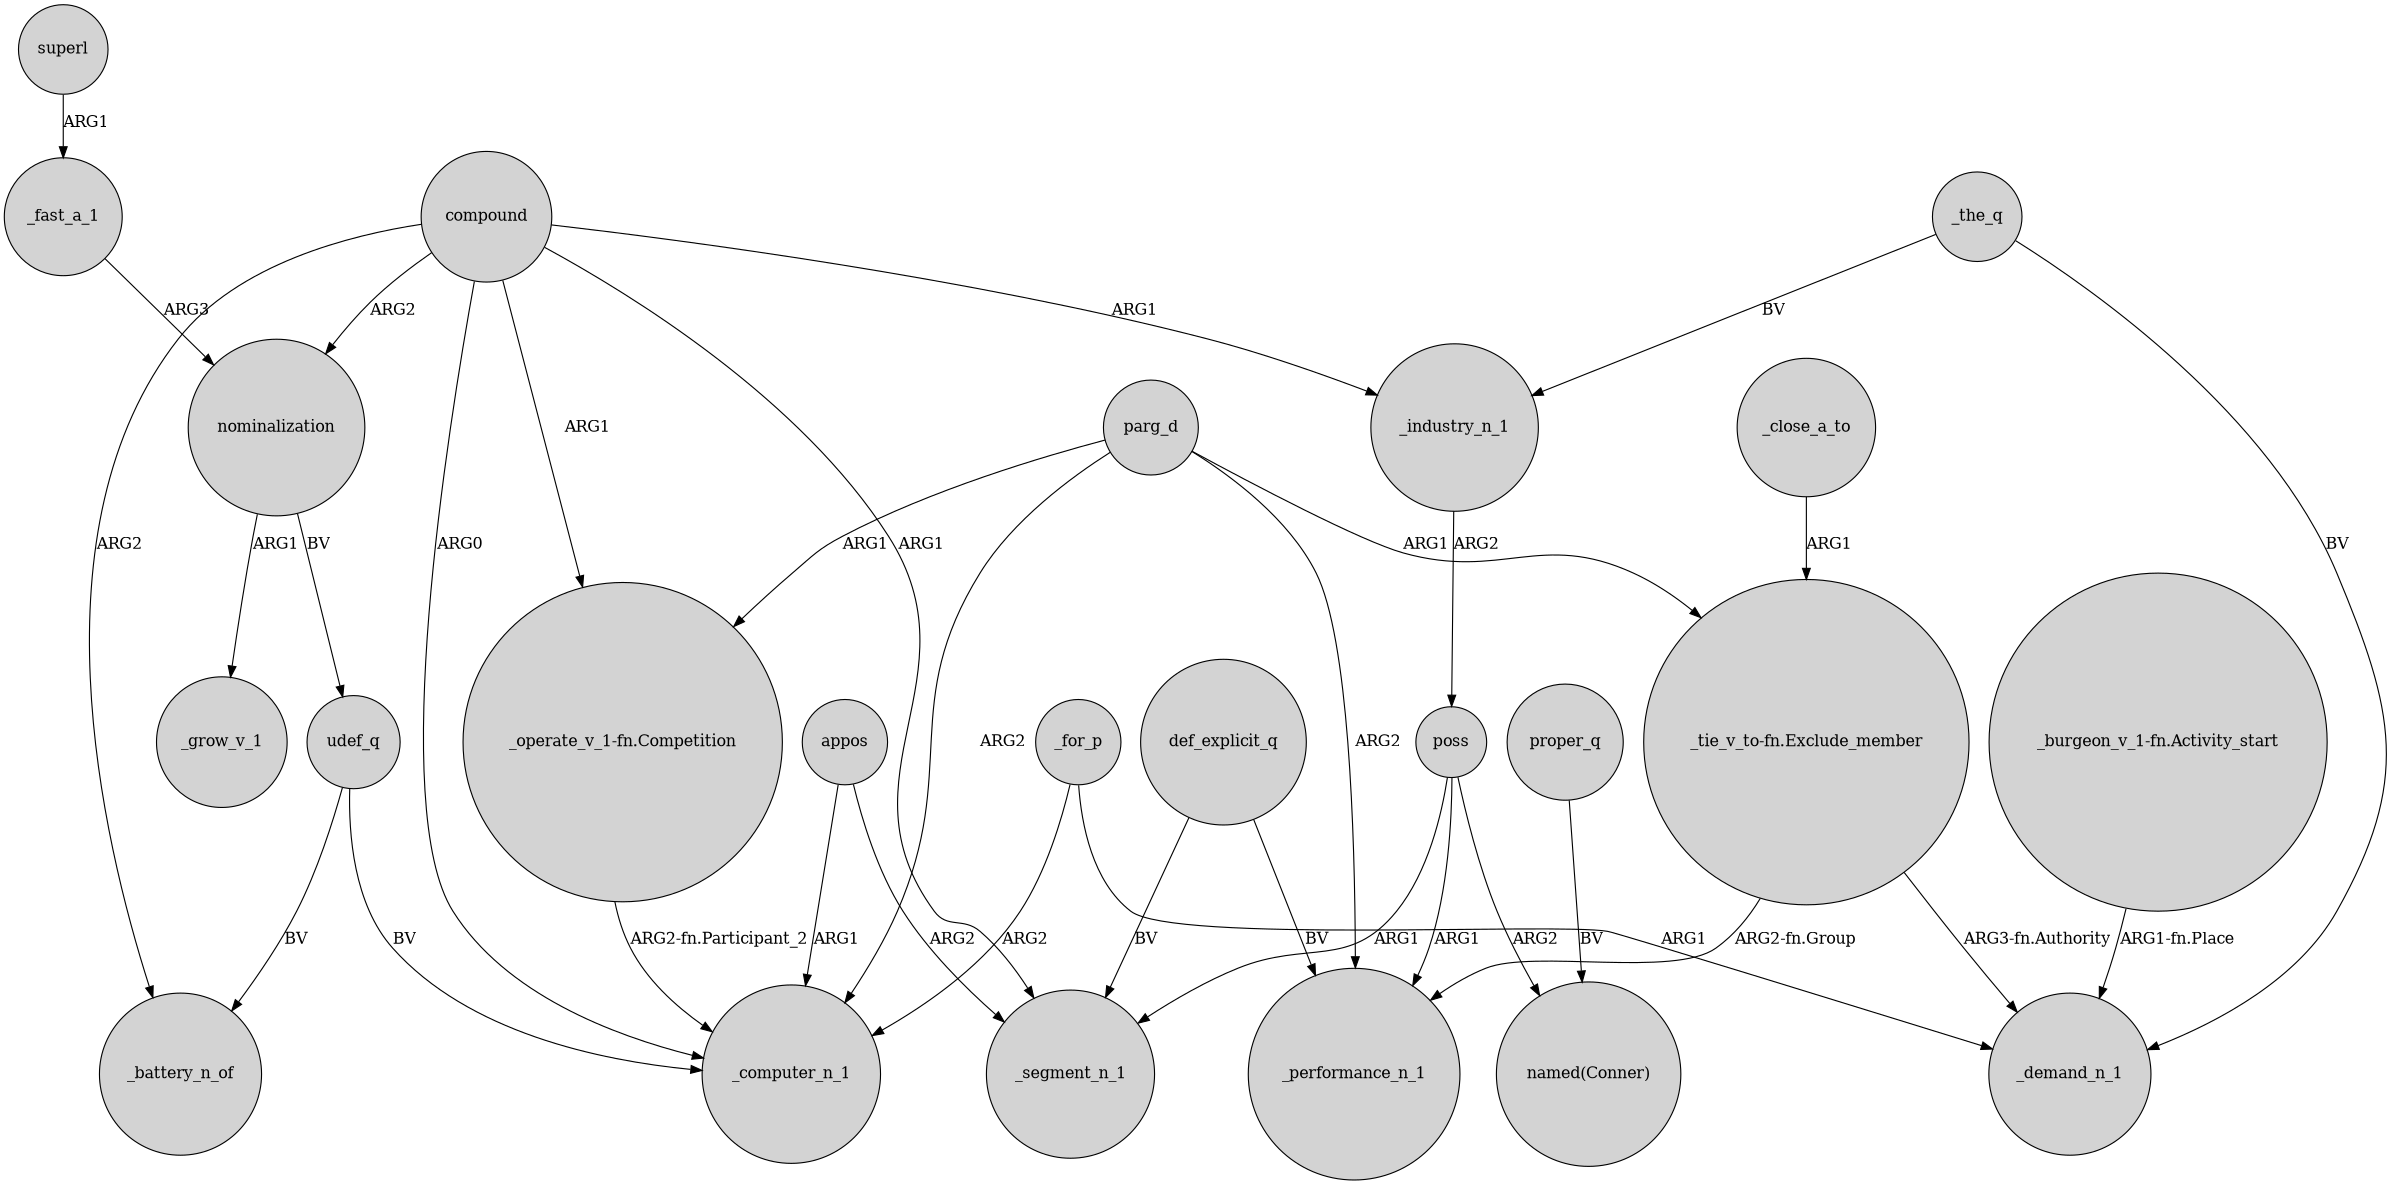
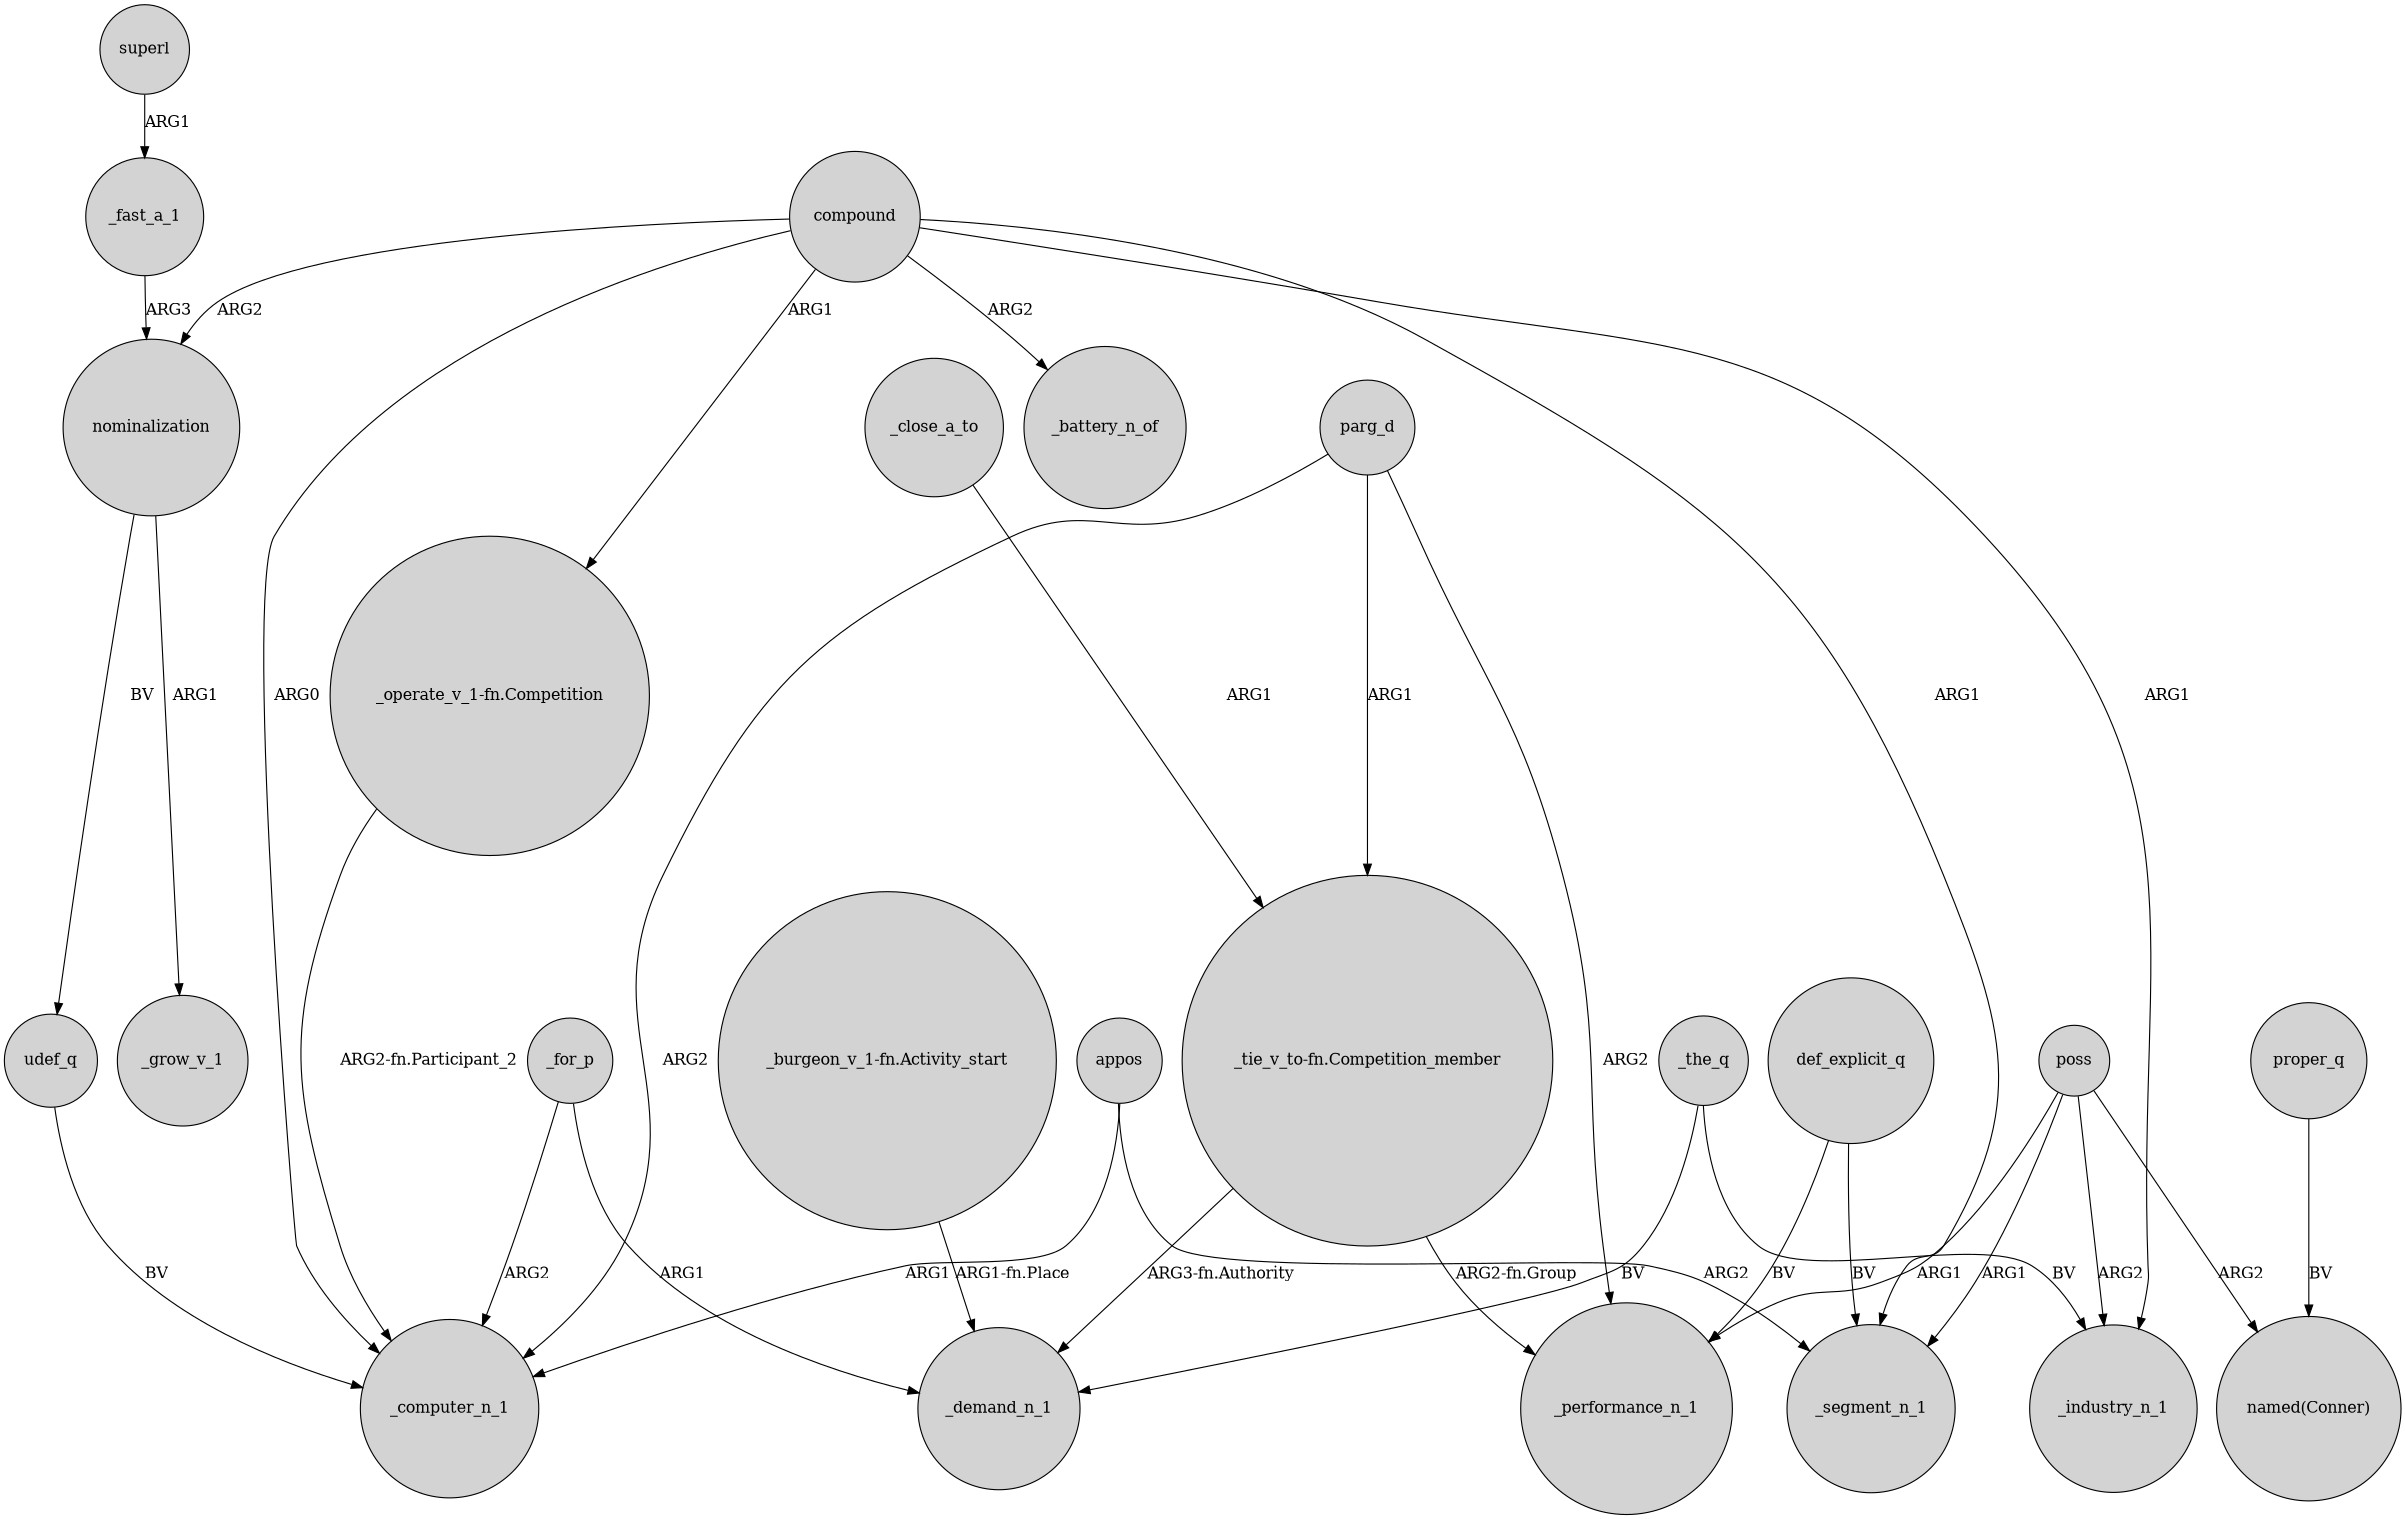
edge "parg_d" -> "_operate_v_1-fn.Competition": removed, label "ARG1"
edge "_industry_n_1" -> "poss": reversed
node "_tie_v_to-fn.Exclude_member": label "_tie_v_to-fn.Exclude_member" -> "_tie_v_to-fn.Competition_member"
edge "udef_q" -> "_battery_n_of": removed, label "BV"
